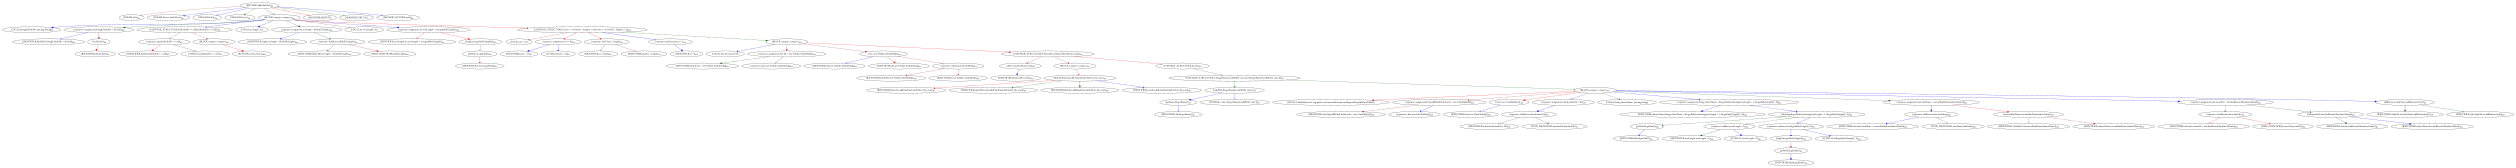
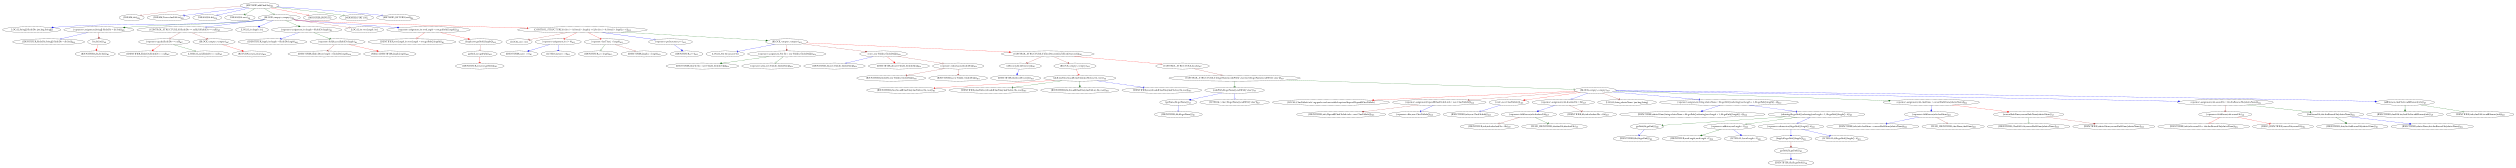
node "(IDENTIFIER,file,info.absoluteFile = file)": added
